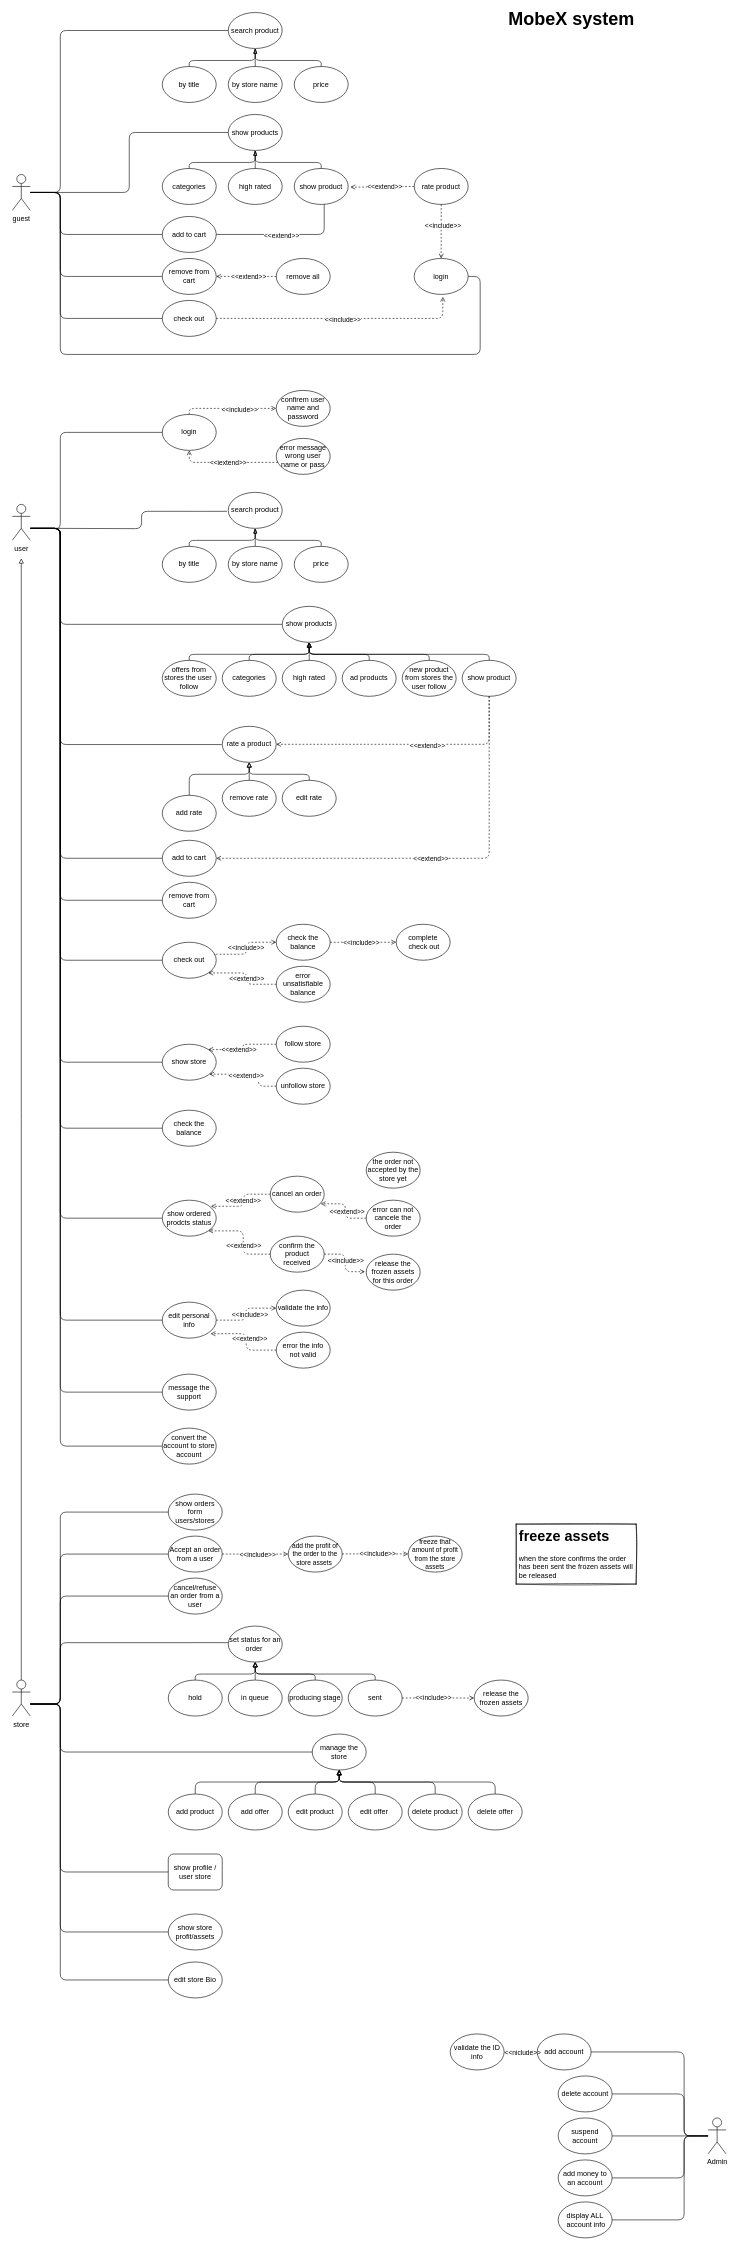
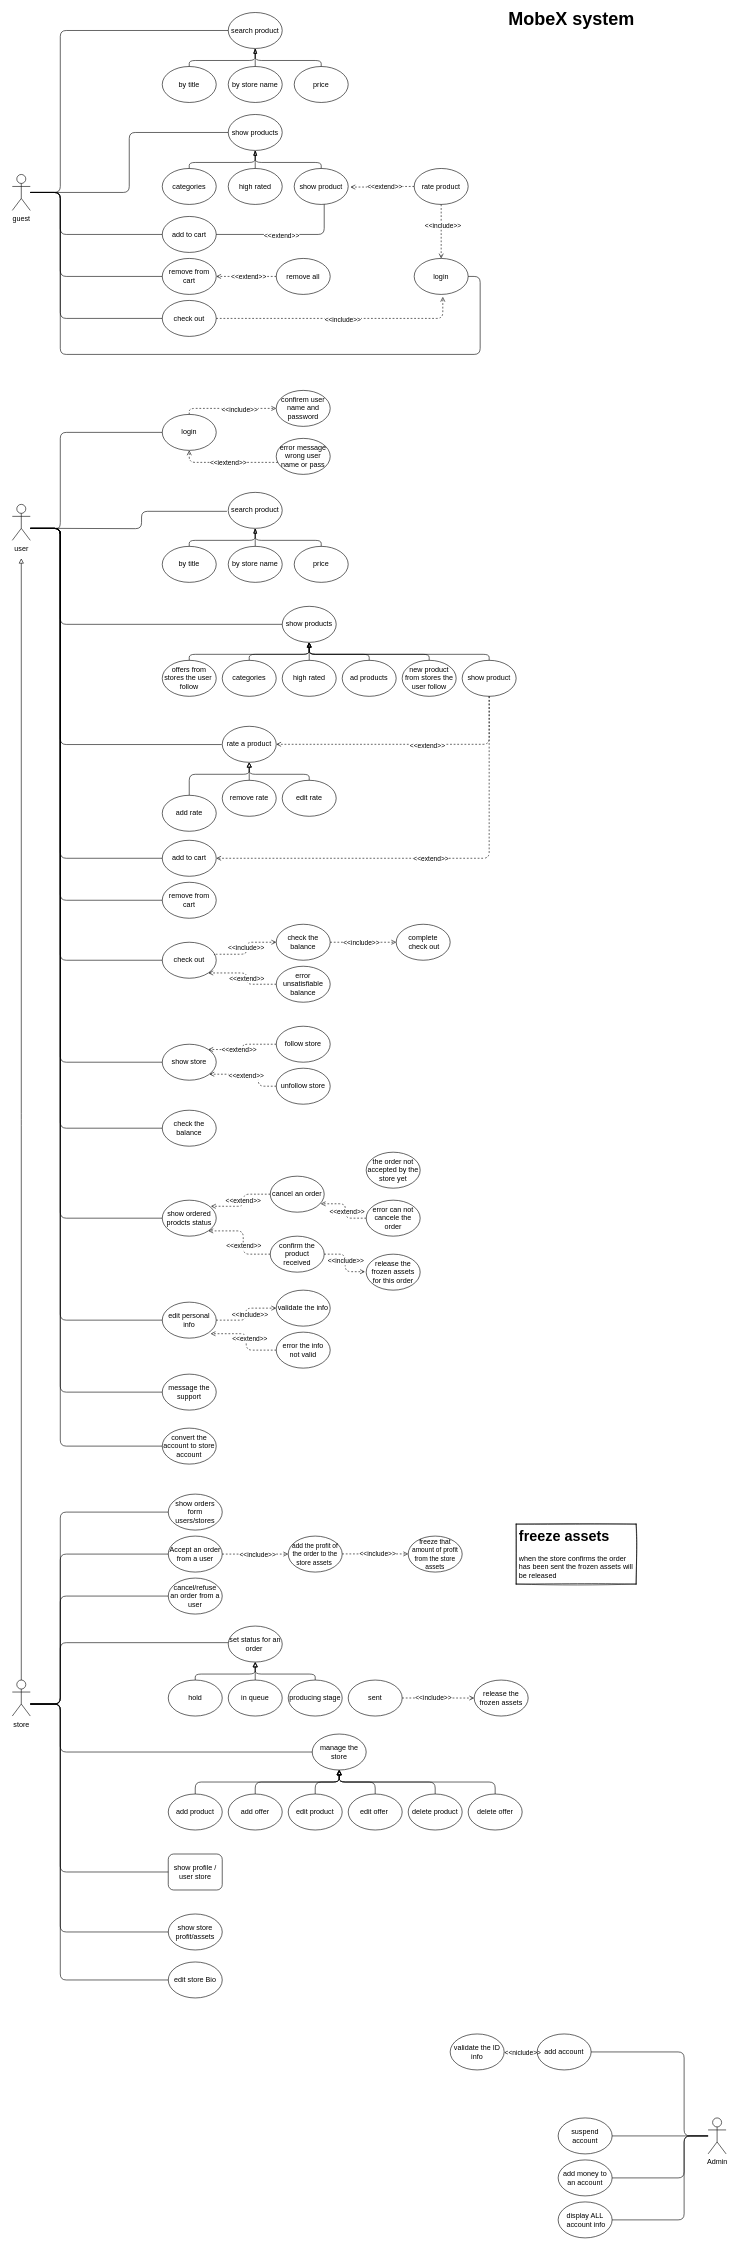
edge "sent" -> "set status for an order": removed
node "delete account": removed
edge "delete account" -- "Admin": removed
